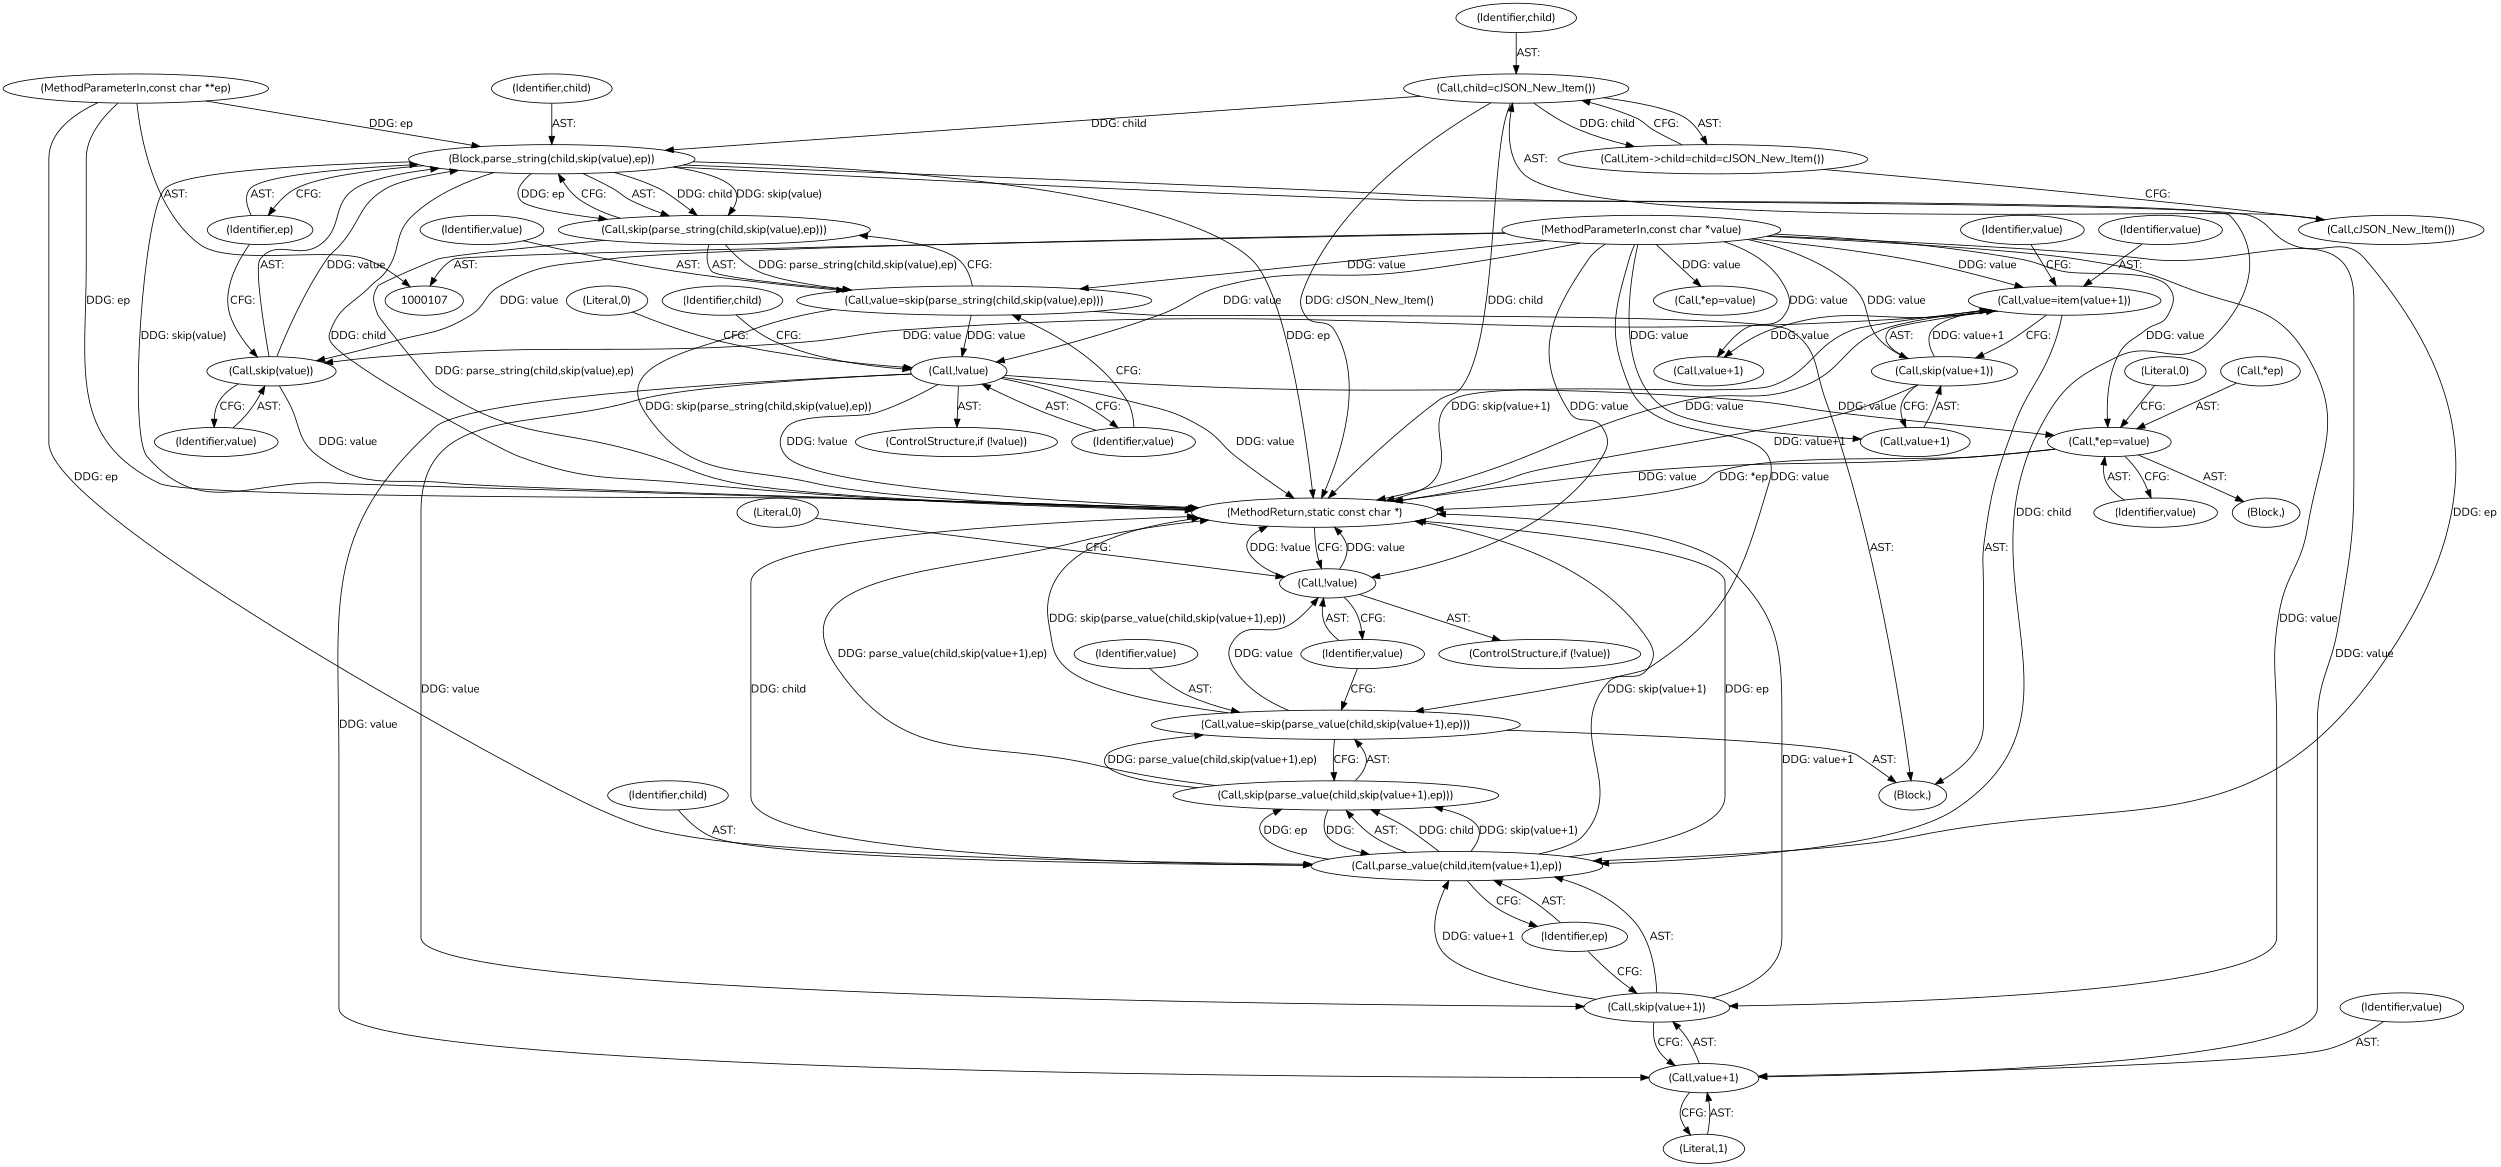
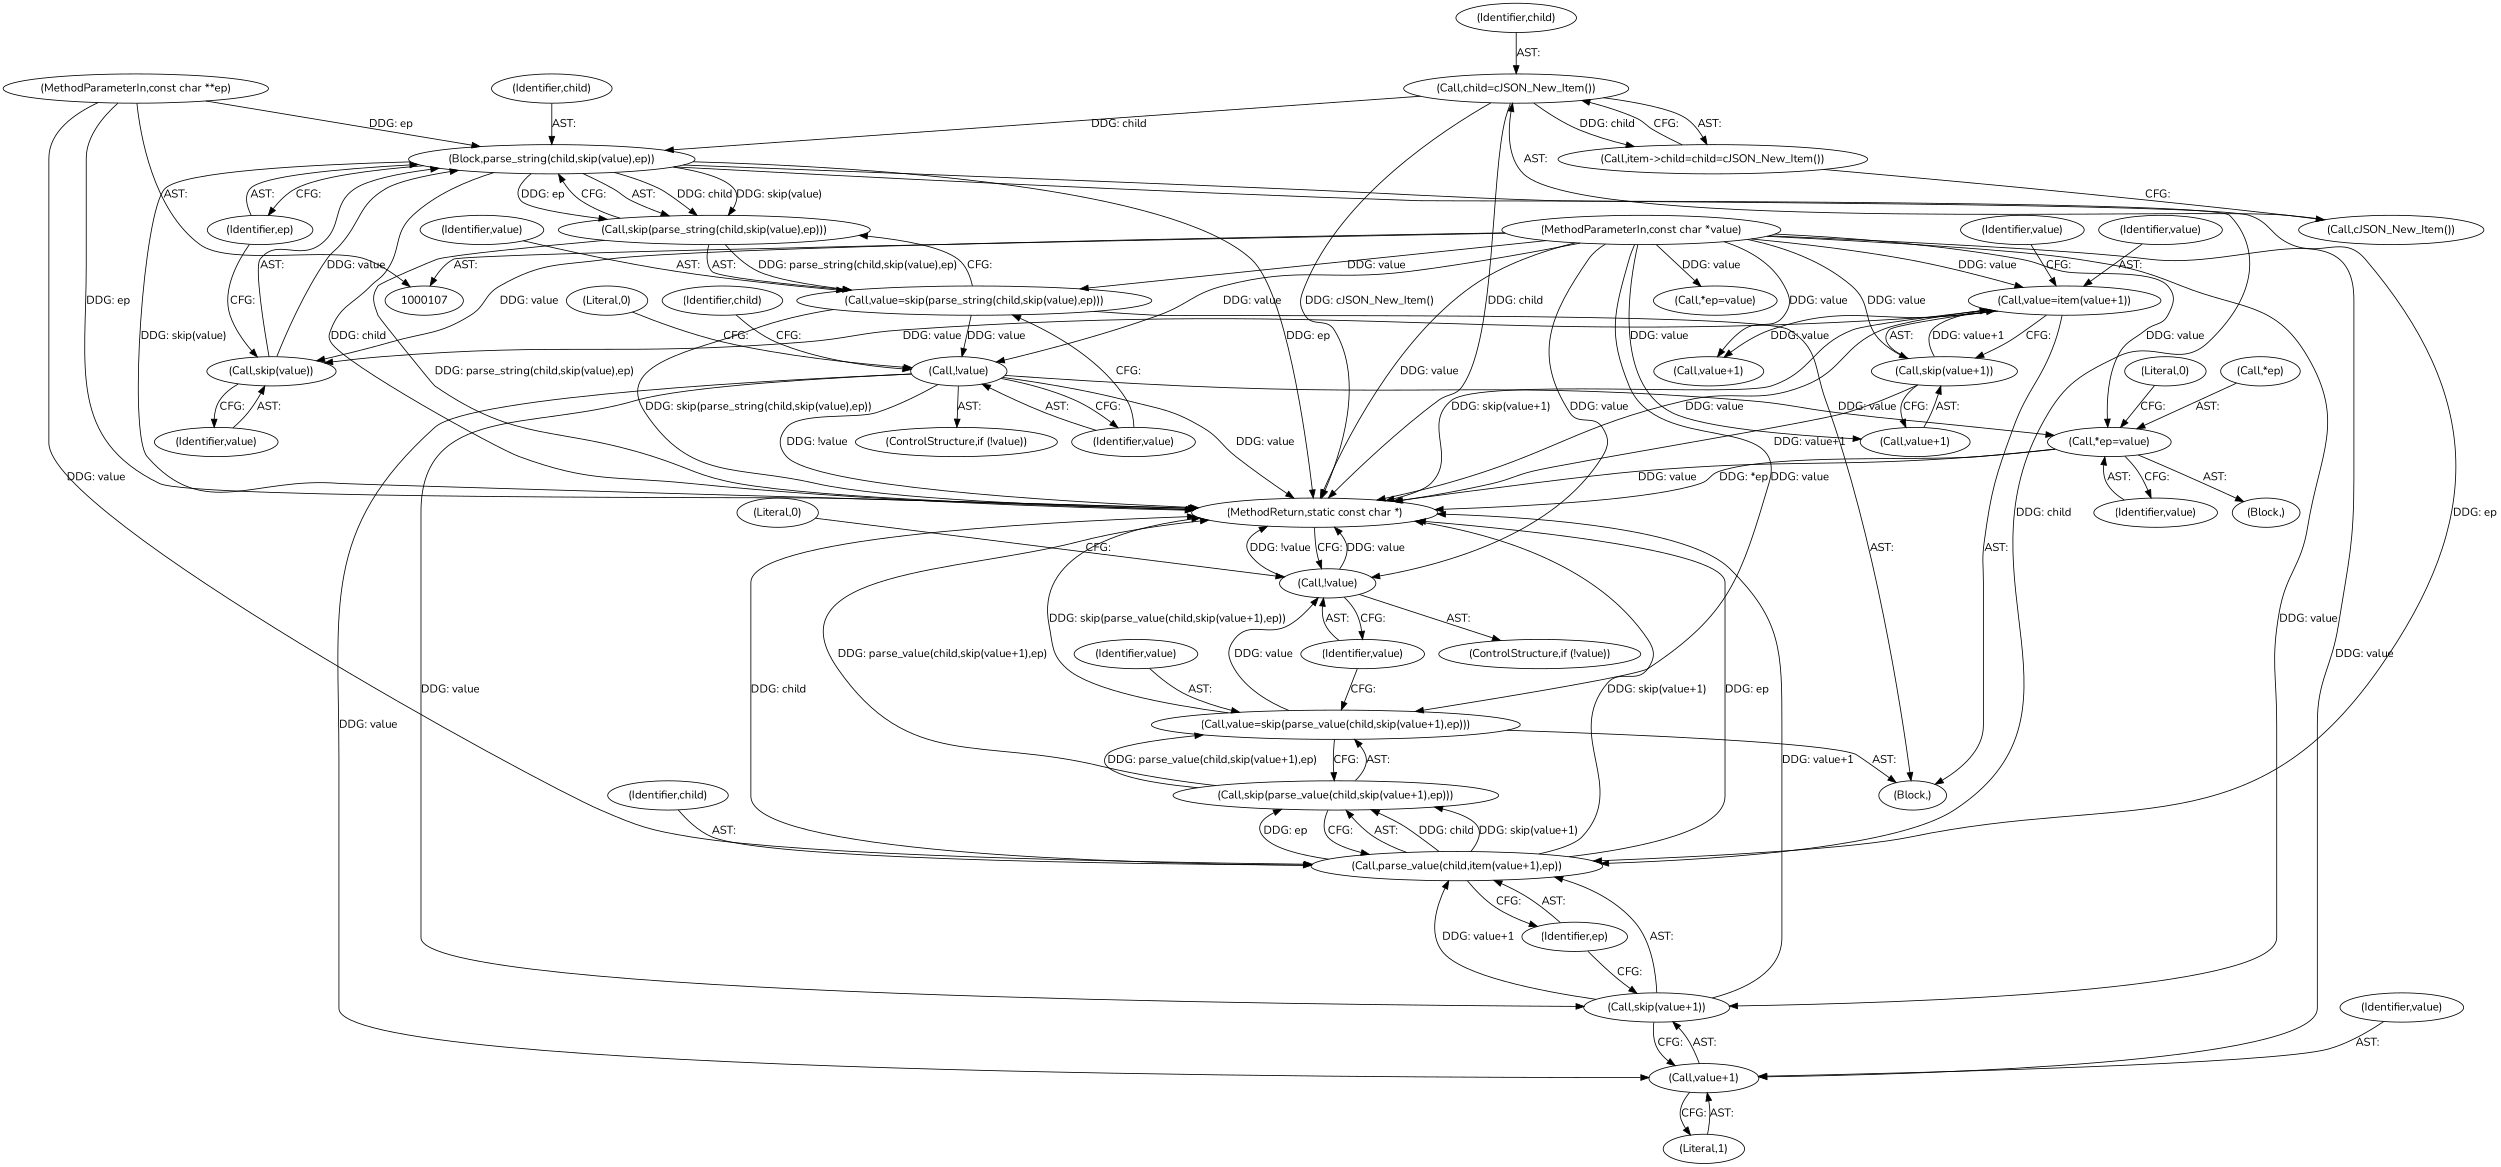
edge "(MethodParameterIn,const char **ep)" -> "(Call,parse_value(child,item(value+1),ep))": label "DDG: ep" -> "DDG: value"
edge "(Call,skip(value))" -> "(MethodReturn,static const char *)": now "(MethodParameterIn,const char *value)" -> "(MethodReturn,static const char *)"
edge "(Call,skip(parse_value(child,skip(value+1),ep)))" -> "(Call,parse_value(child,item(value+1),ep))": label "DDG: " -> "CFG: "
